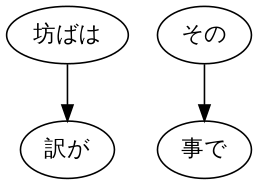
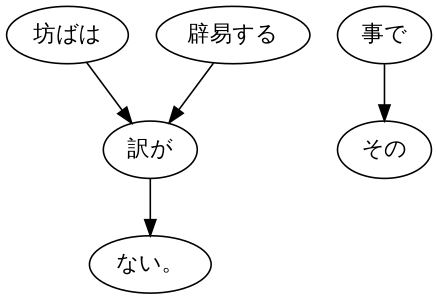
node "辟易する": added
edge "その" -> "事で": reversed
node "ない。": added
